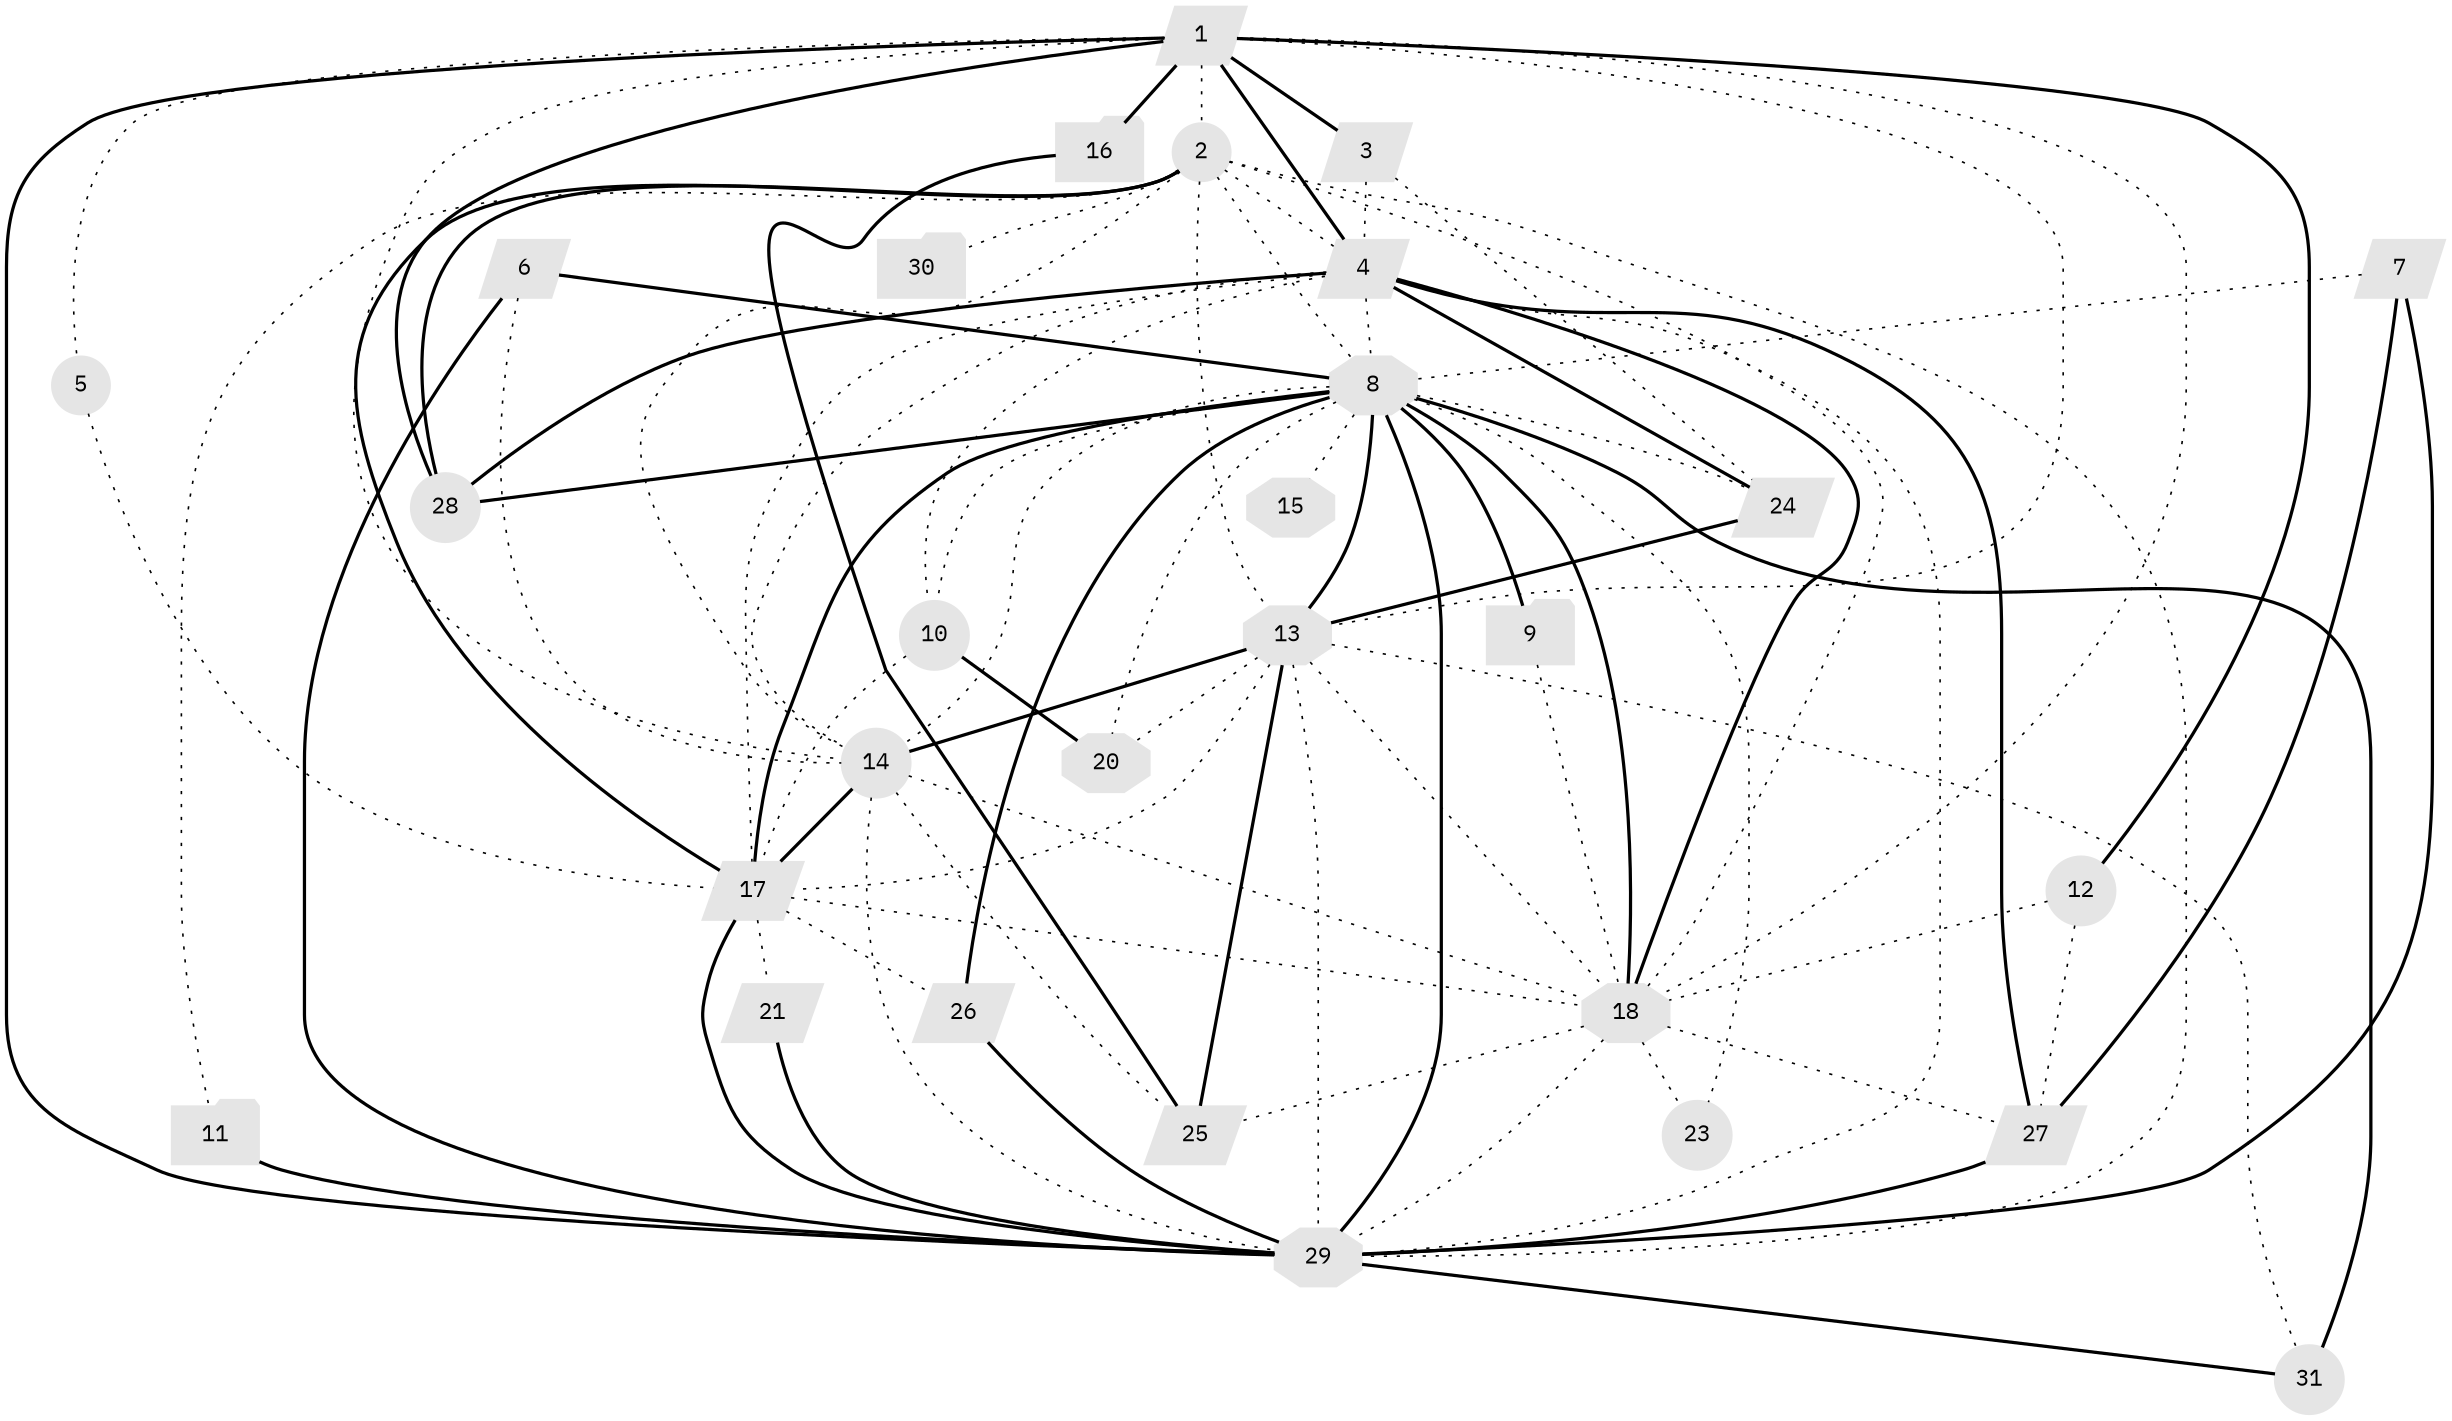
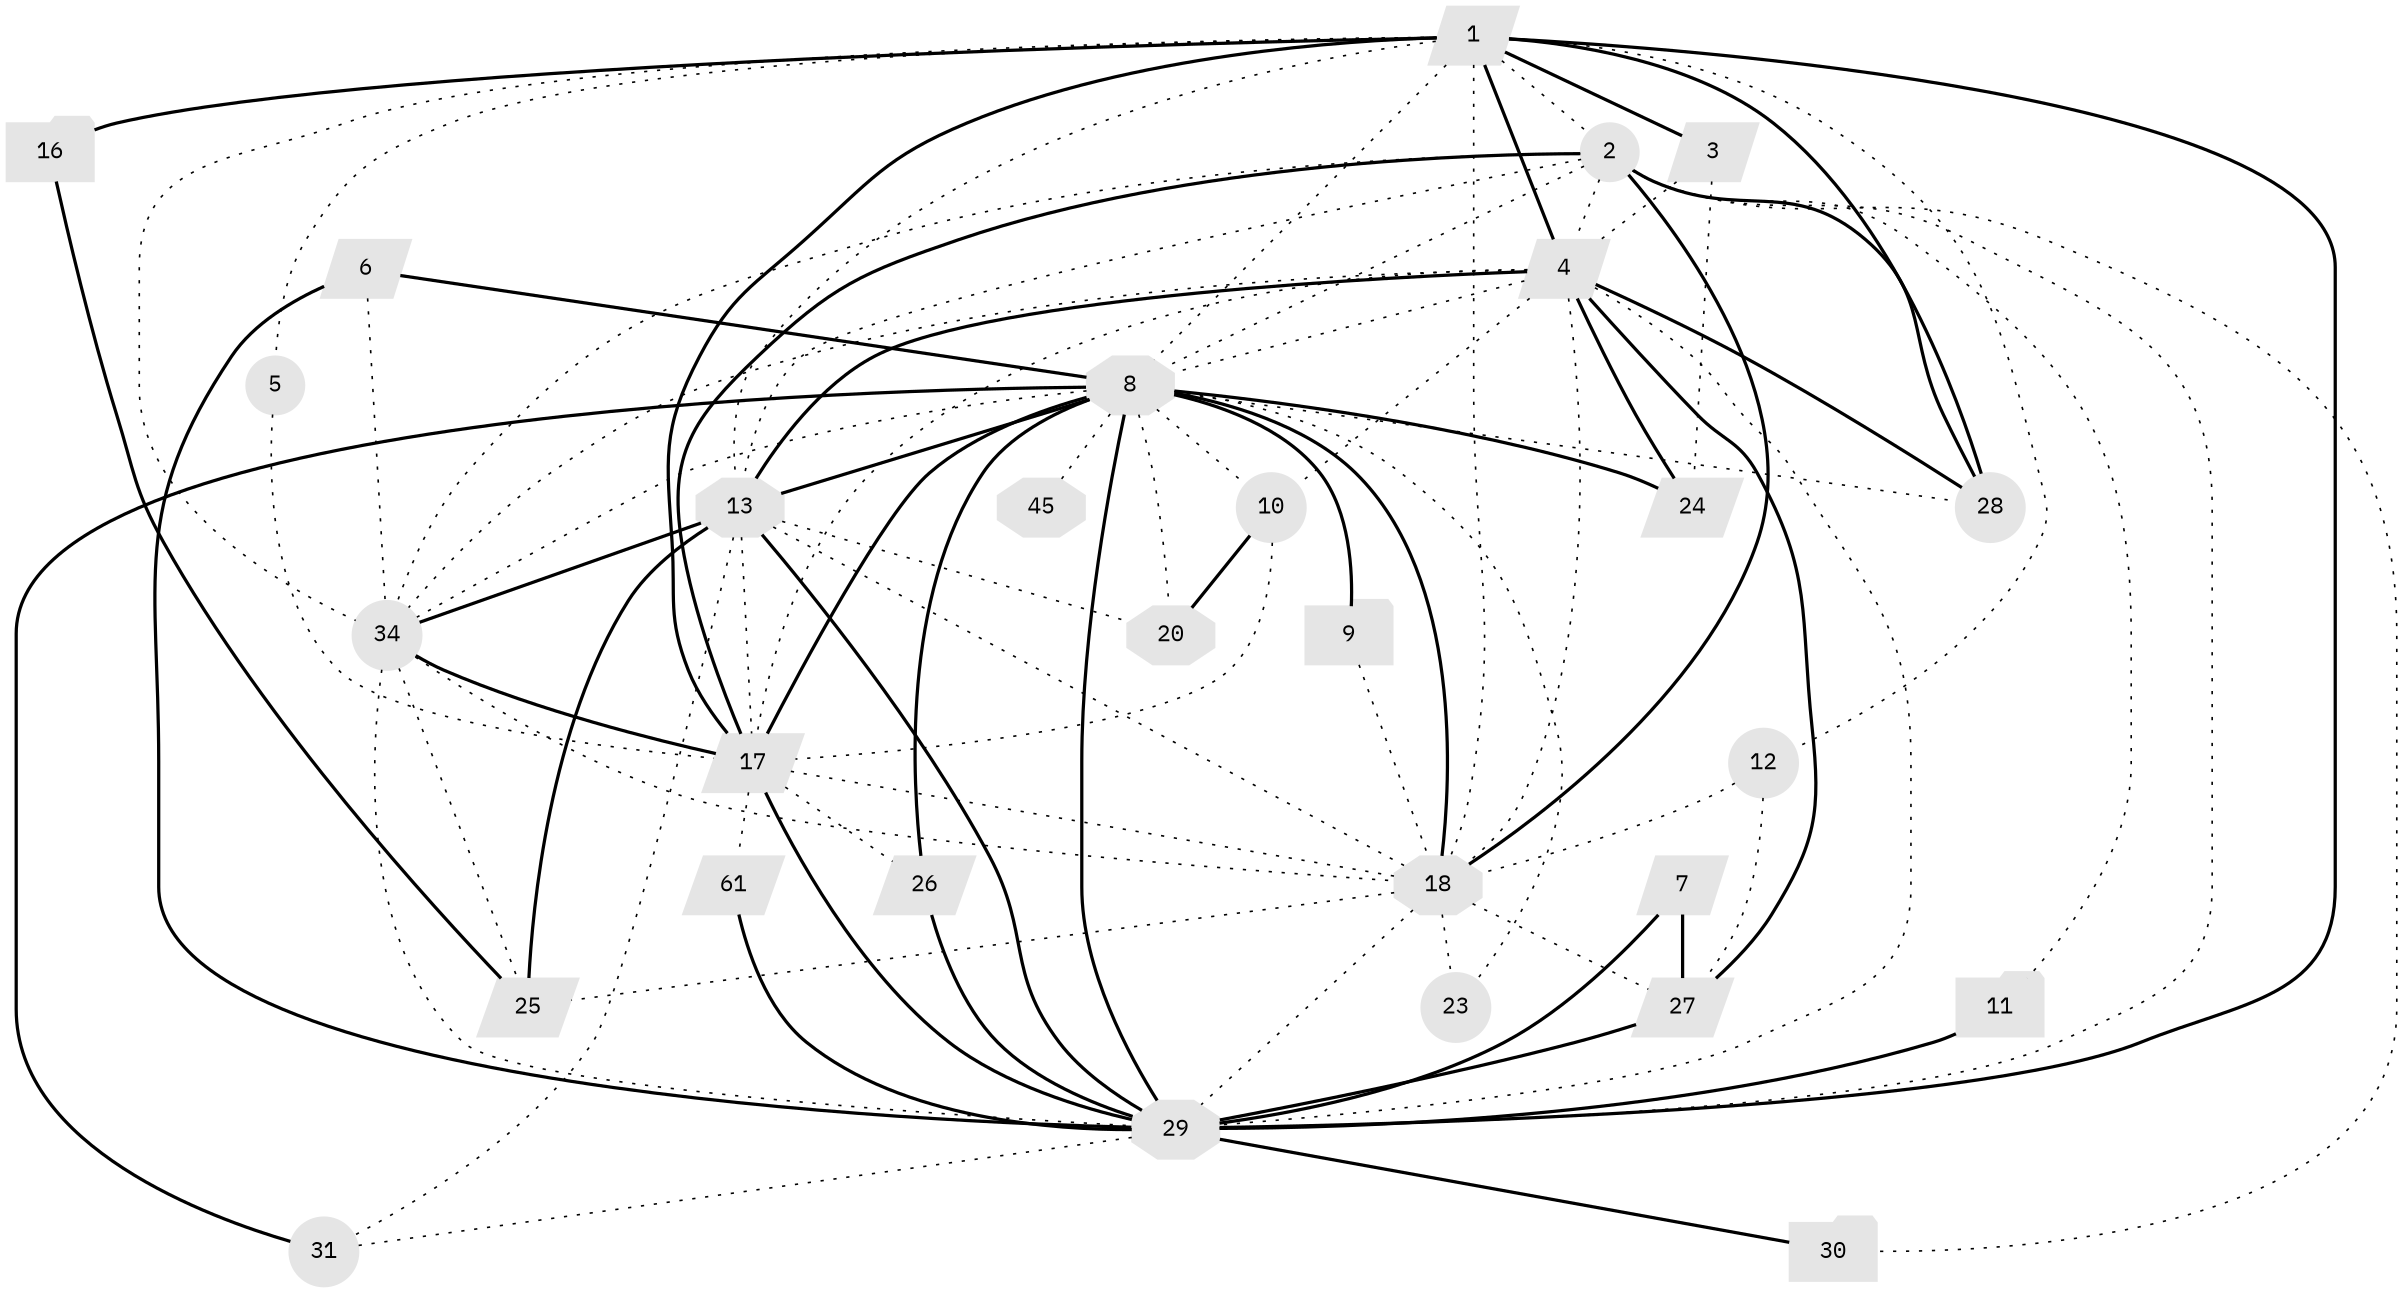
edge "1" -- "12": style bold -> dotted
edge "1" -- "17": added
edge "7" -- "8": now "1" -- "8"
edge "8" -- "24": style dotted -> bold
edge "2" -- "18": style dotted -> bold
edge "8" -- "28": style bold -> dotted
edge "4" -- "18": style bold -> dotted
node "15": label "15" -> "45"
edge "24" -- "13": now "4" -- "13"
node "14": label "14" -> "34"
edge "13" -- "29": style dotted -> bold
node "21": label "21" -> "61"
edge "29" -- "30": added
edge "29" -- "31": style bold -> dotted
